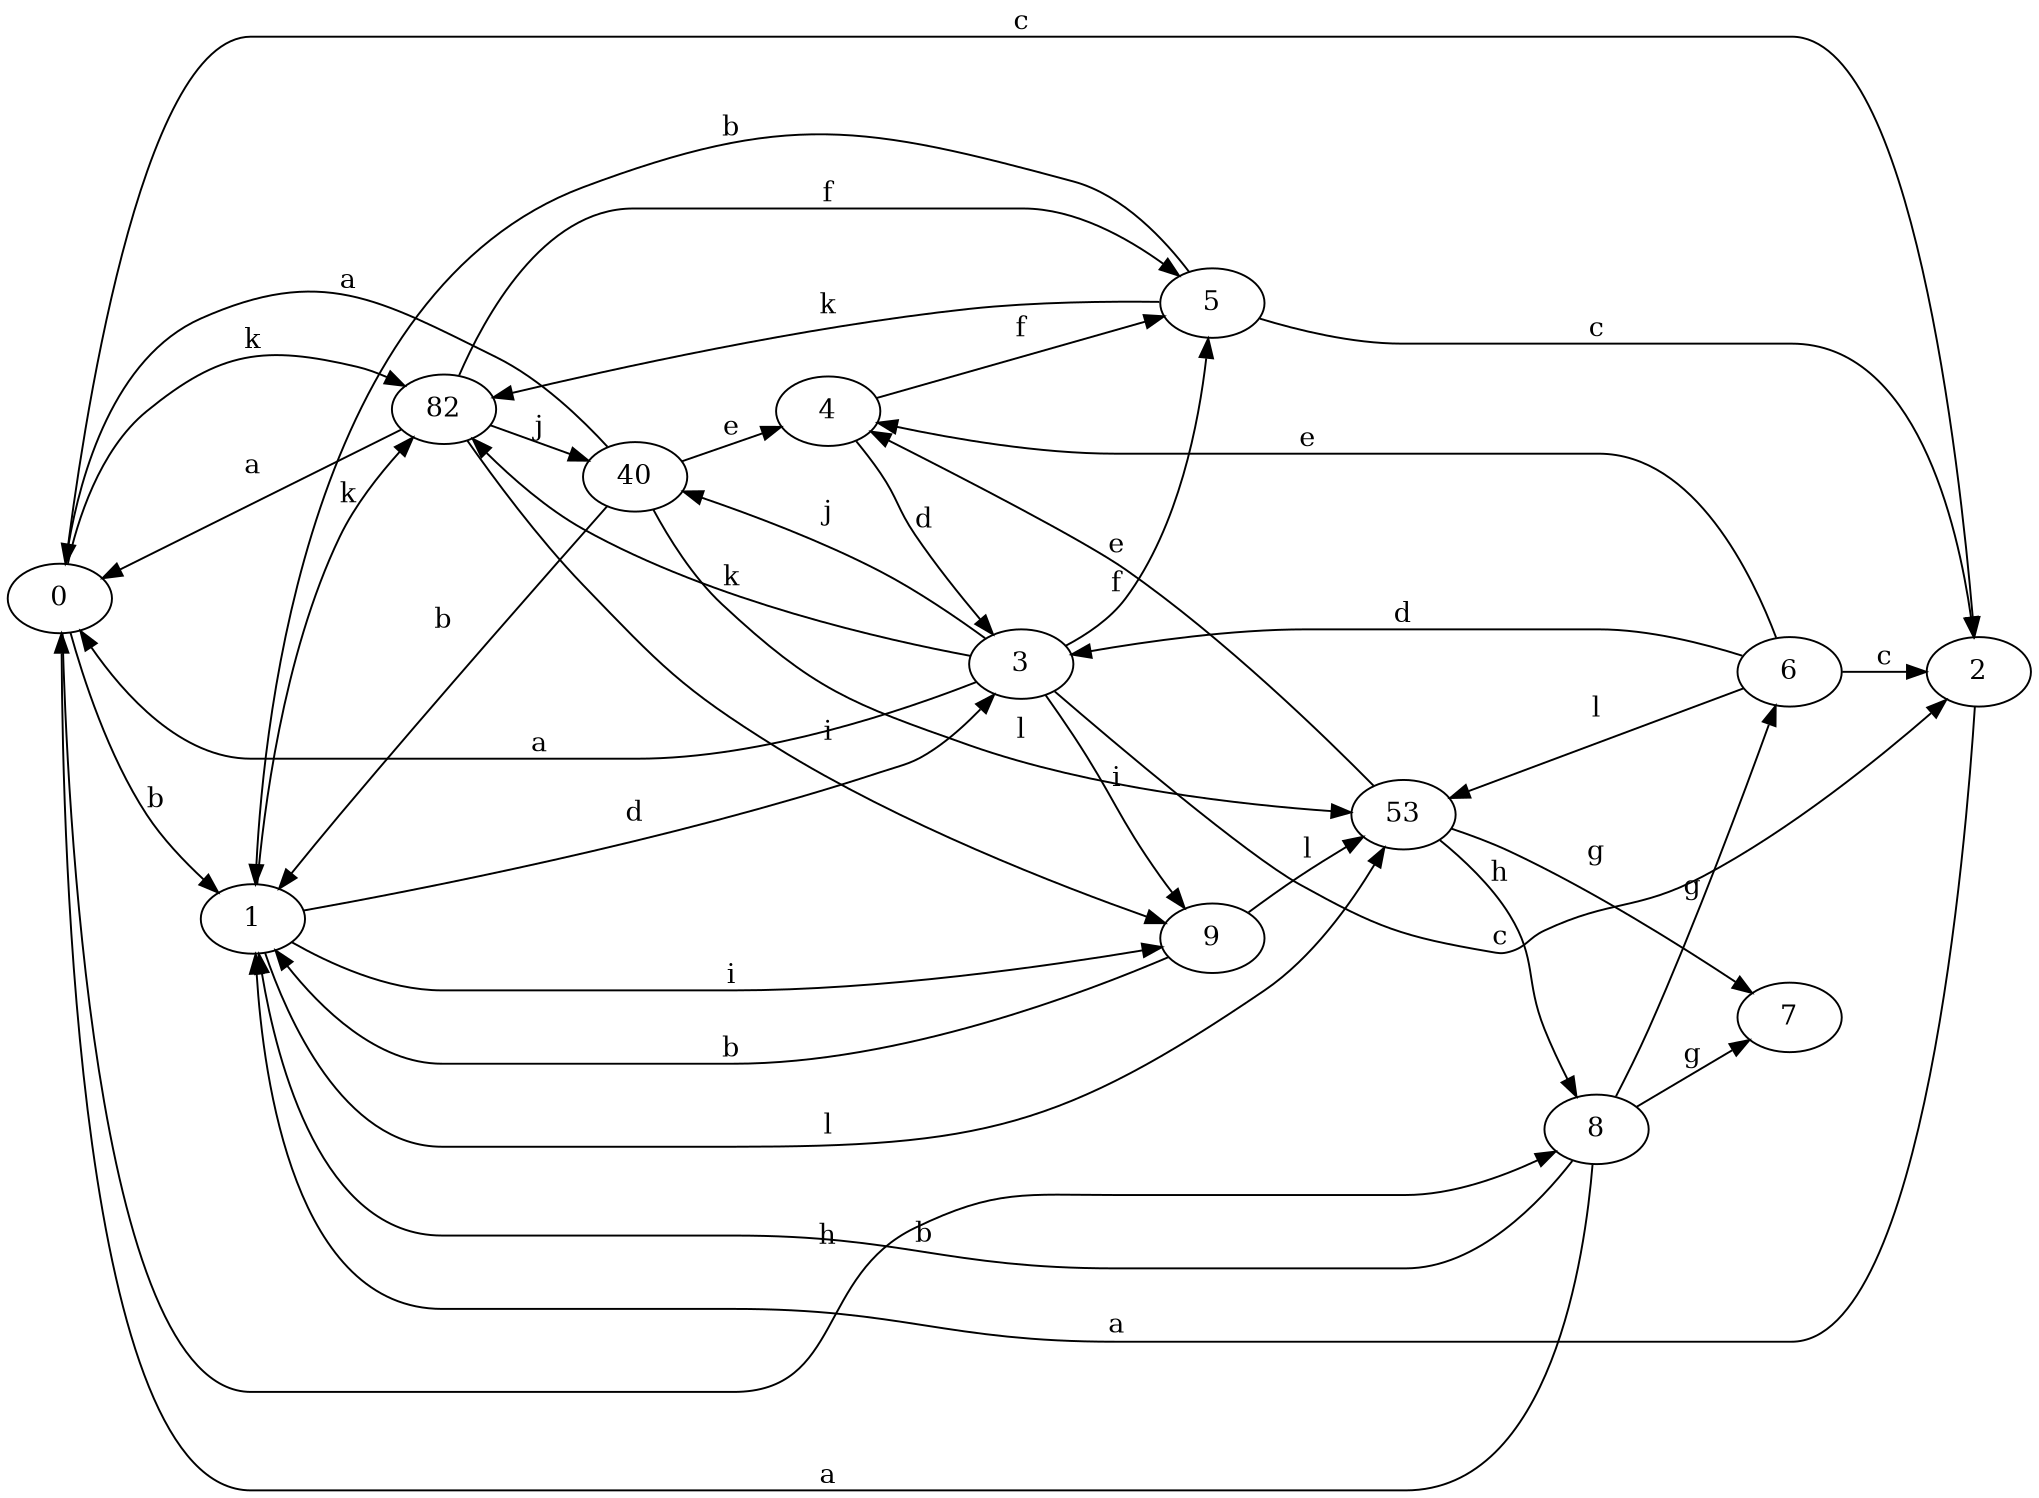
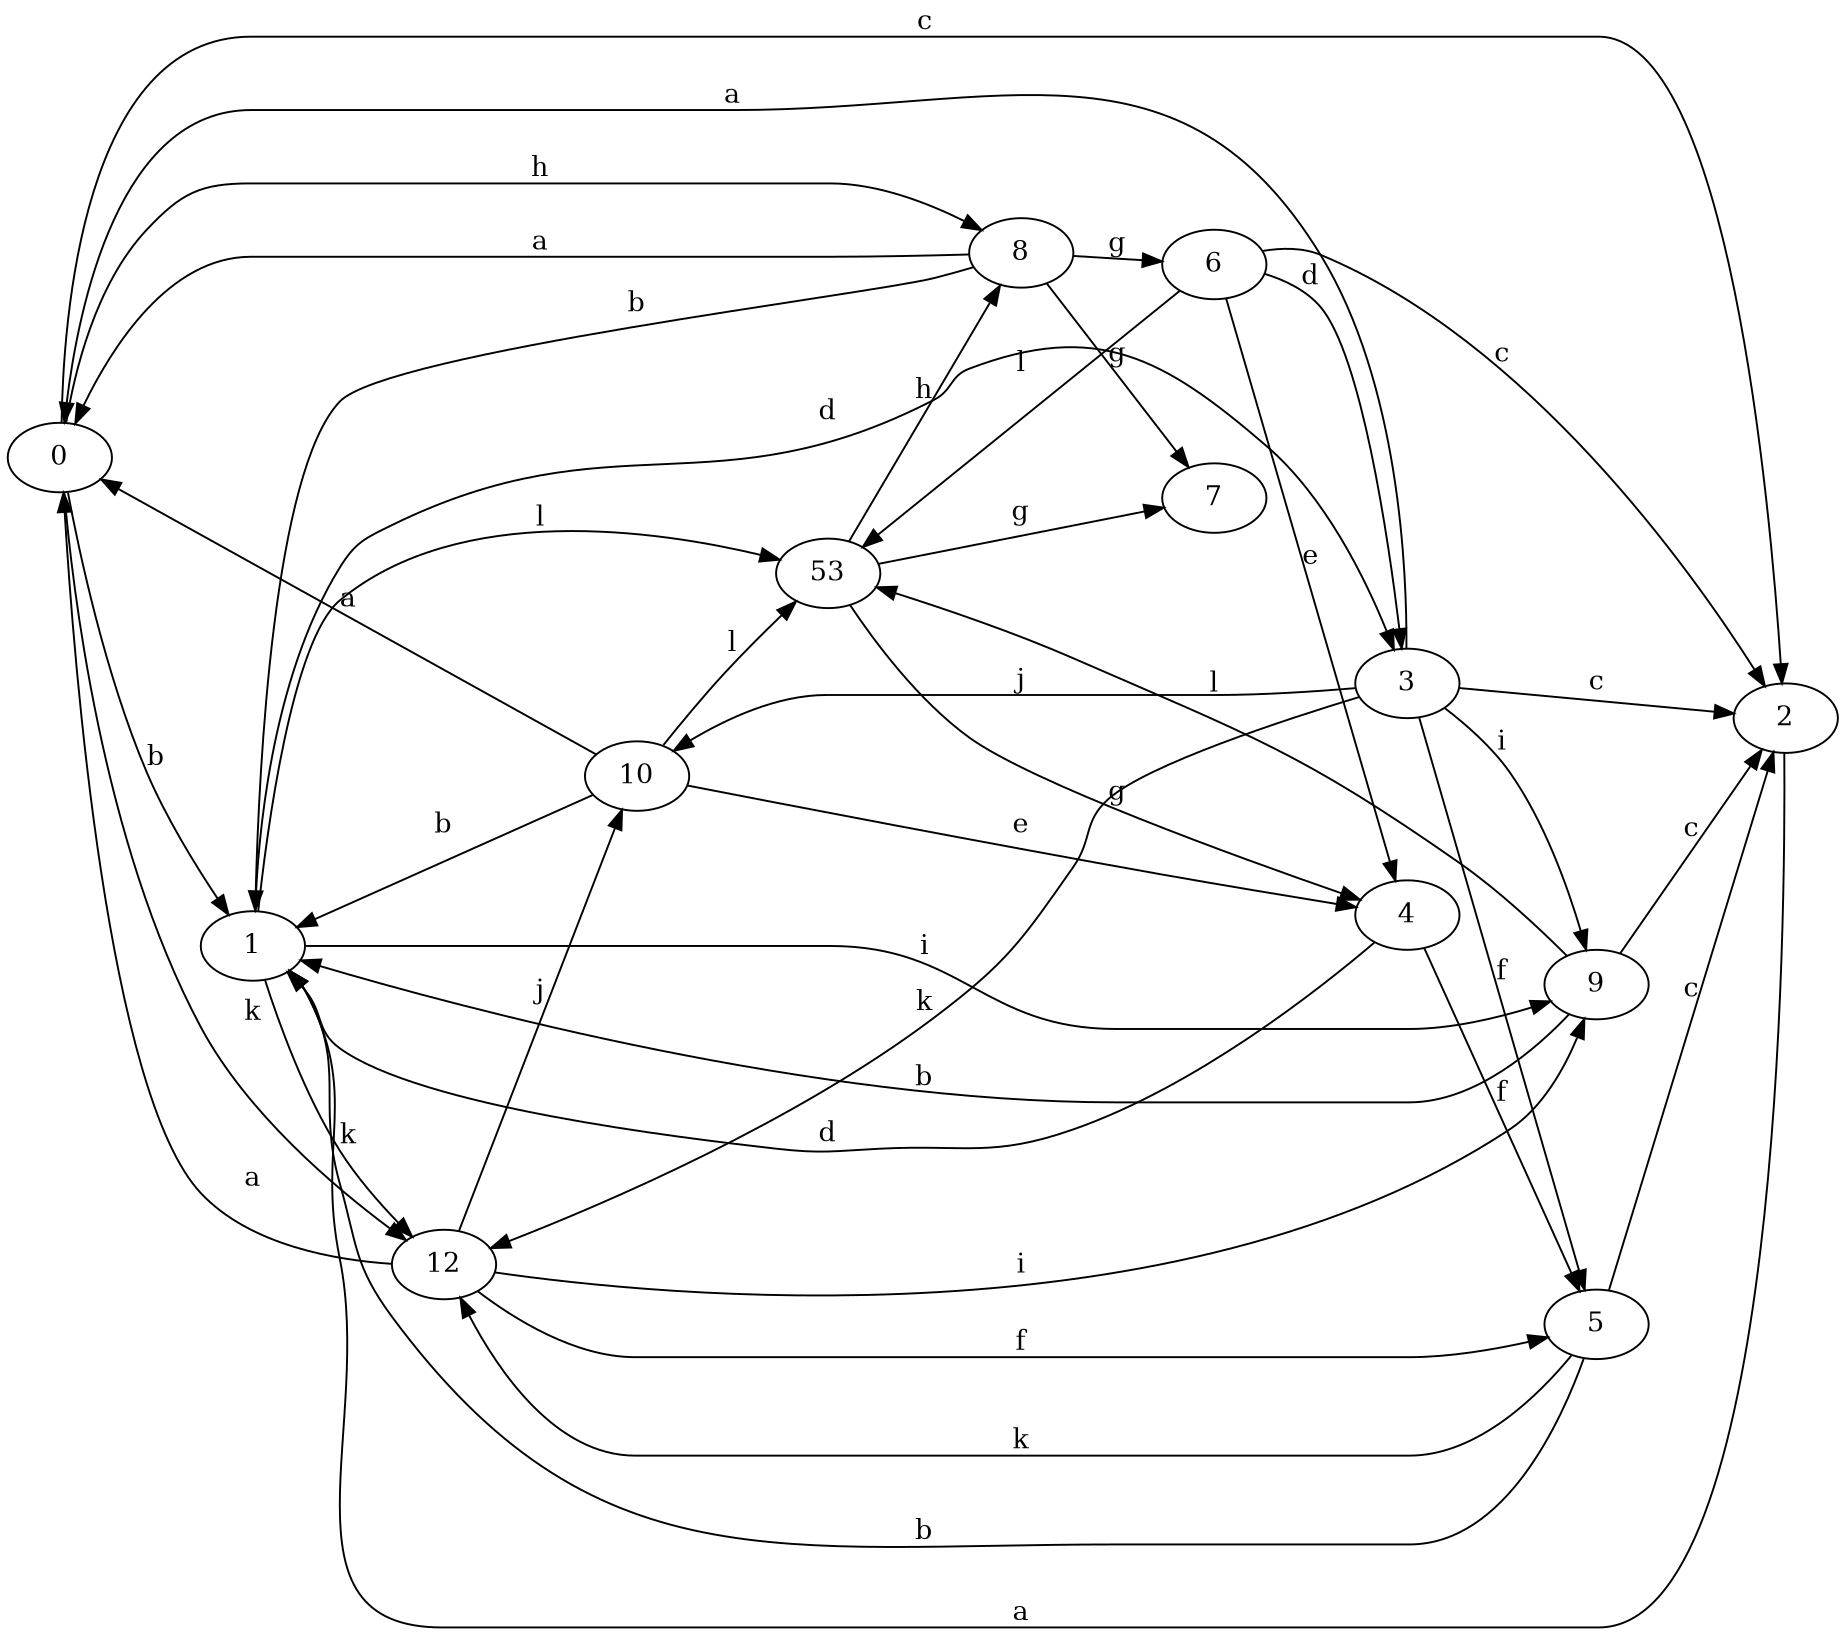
node "82": label "82" -> "12"
node "40": label "40" -> "10"
edge "4" -> "3": now "4" -> "1"
edge "53" -> "4": label "e" -> "g"
edge "9" -> "2": added, label "c"
